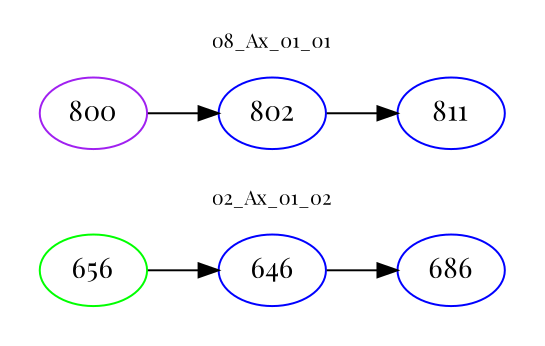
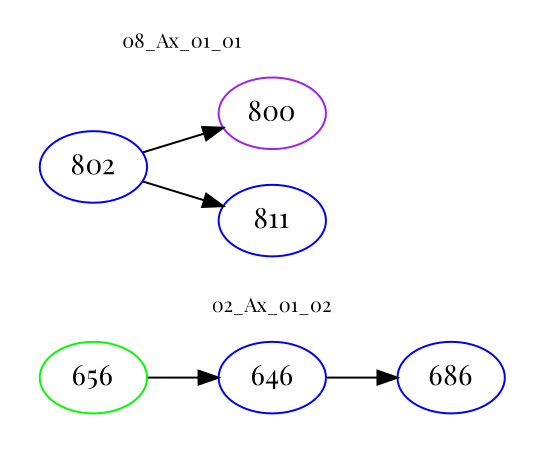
edge "800" -> "802": reversed
